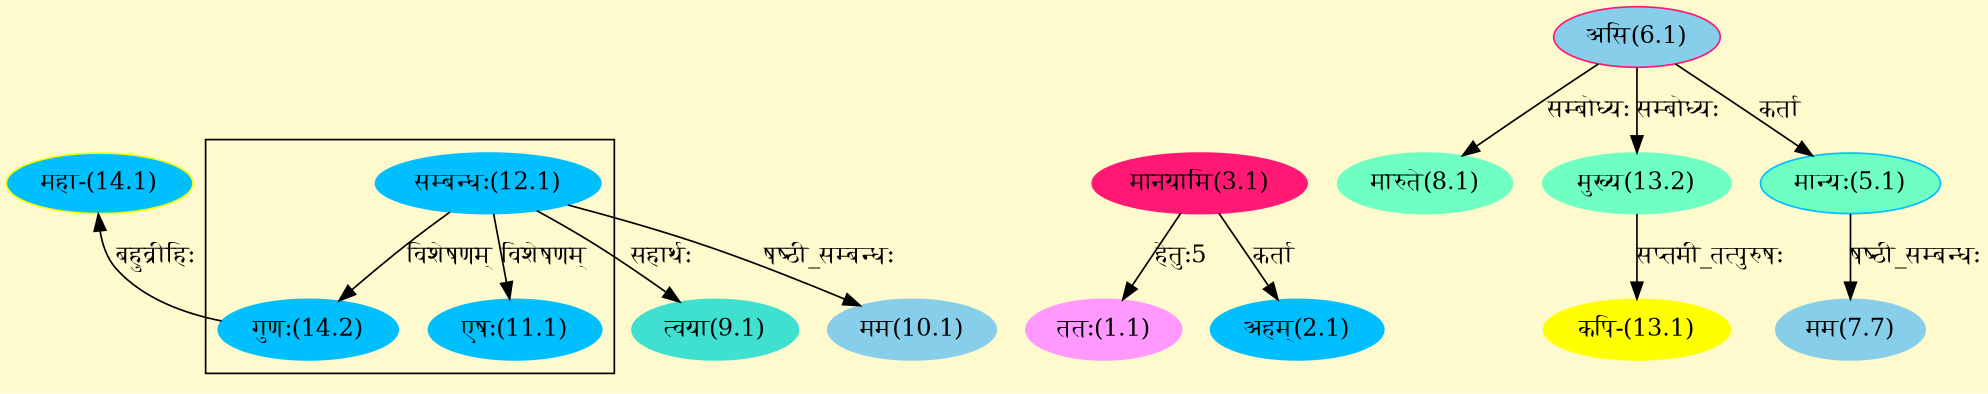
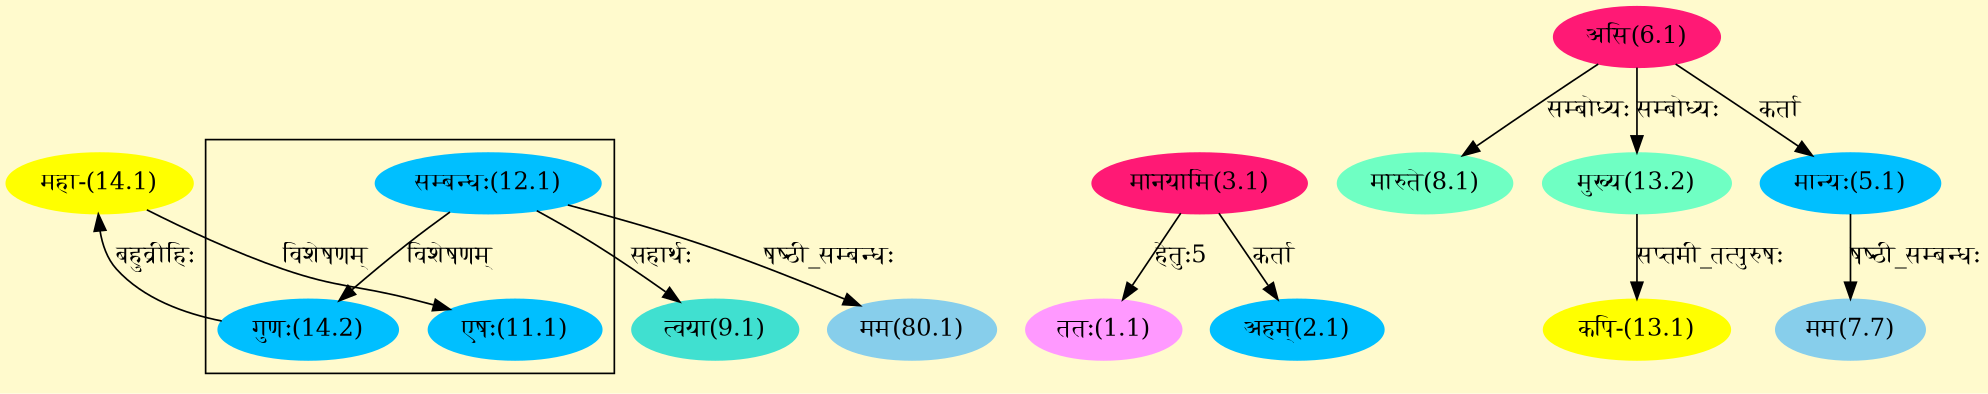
node "असि(6.1)": fillcolor #87ceeb -> #ff1975
node "महा-(14.1)": fillcolor #00bfff -> #ffff00
node "मान्यः(5.1)": fillcolor #6fffc3 -> #00bfff
edge "सम्बन्धः(12.1)" -> "एषः(11.1)": now "महा-(14.1)" -> "एषः(11.1)"
node "मम(10.1)": label "मम(10.1)" -> "मम(80.1)"
